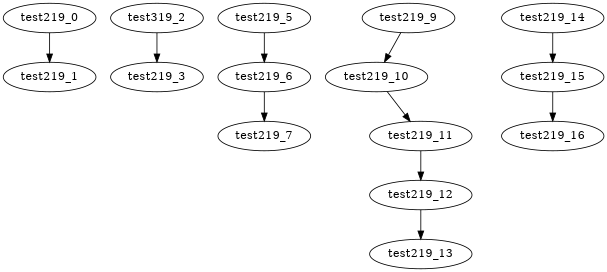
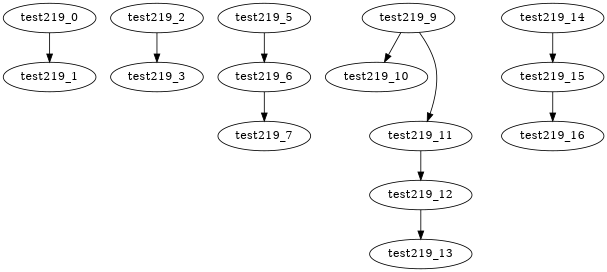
node "test319_2": label "test319_2" -> "test219_2"
edge "test219_10" -> "test219_11": now "test219_9" -> "test219_11"
